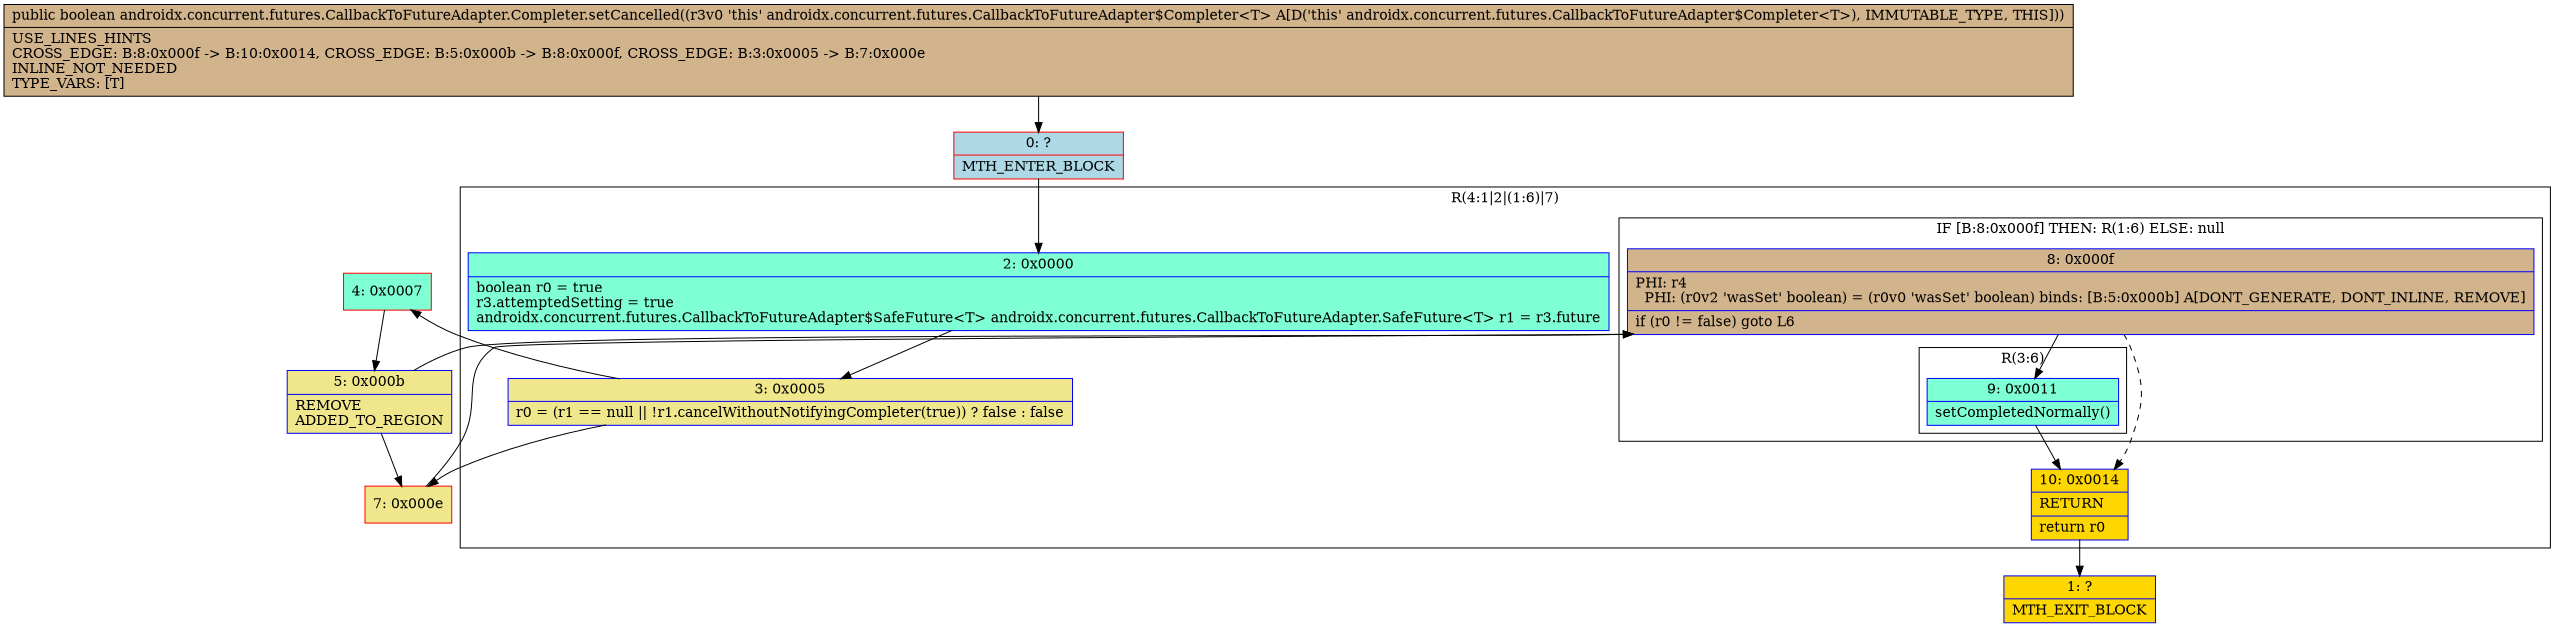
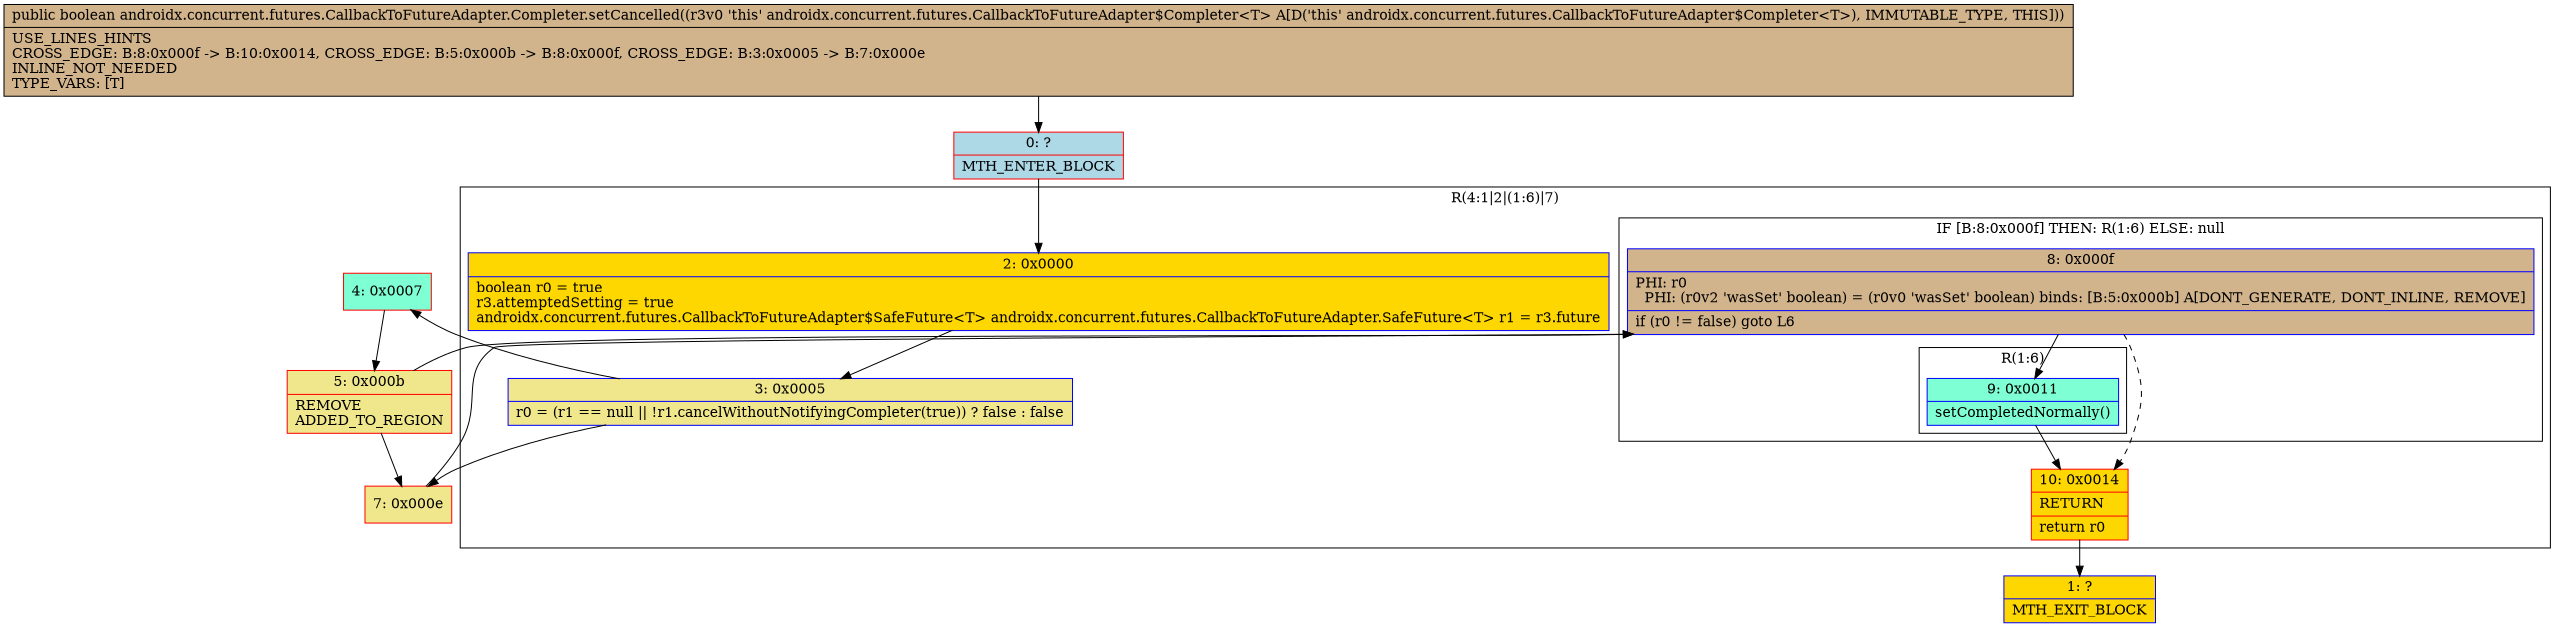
node "8: 0x000f": text "PHI: r4" -> "PHI: r0"
node "2: 0x0000": fillcolor aquamarine -> gold
cluster "R(3:6)": label "R(3:6)" -> "R(1:6)"
node "5: 0x000b": color blue -> red
node "10: 0x0014": color blue -> red
